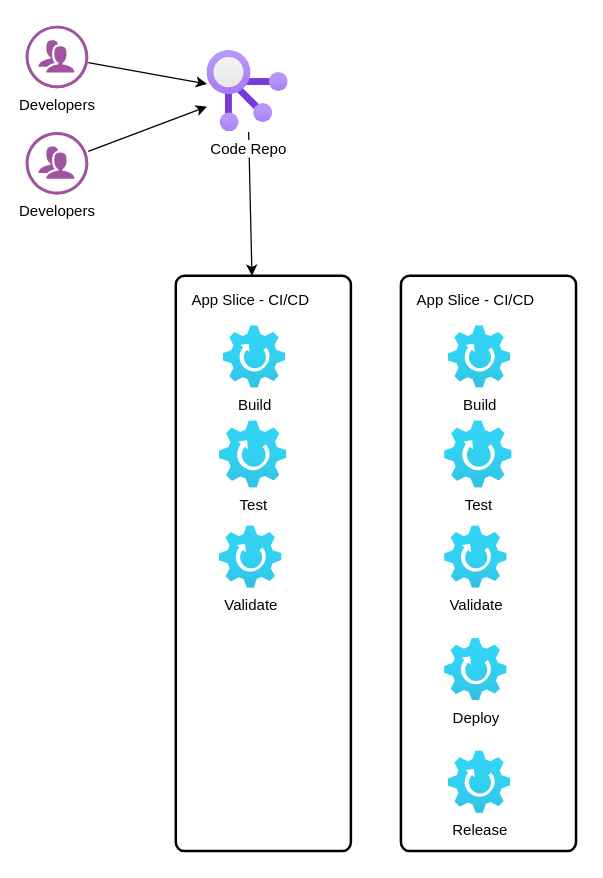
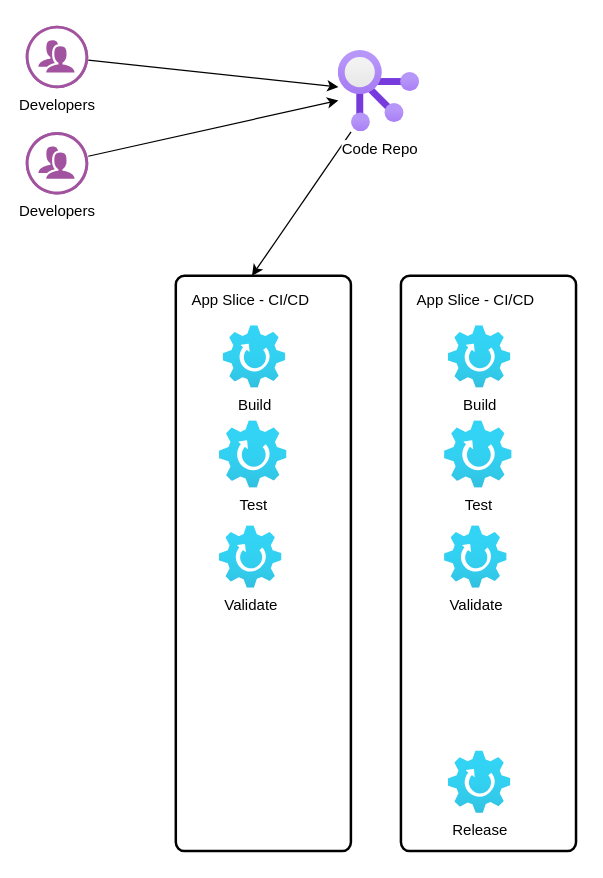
node "Code Repo": moved (248, 91) -> (379, 91)
node "Deploy": removed
